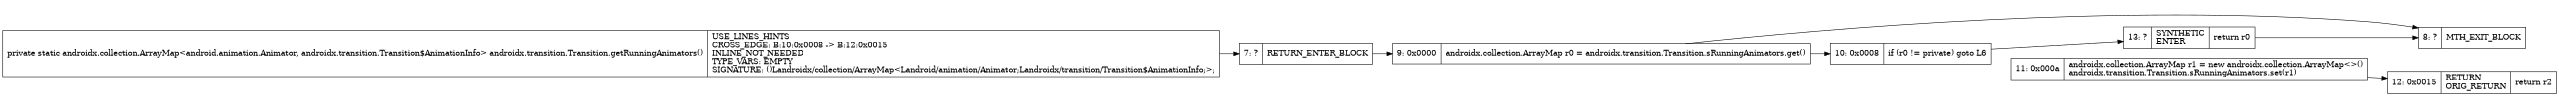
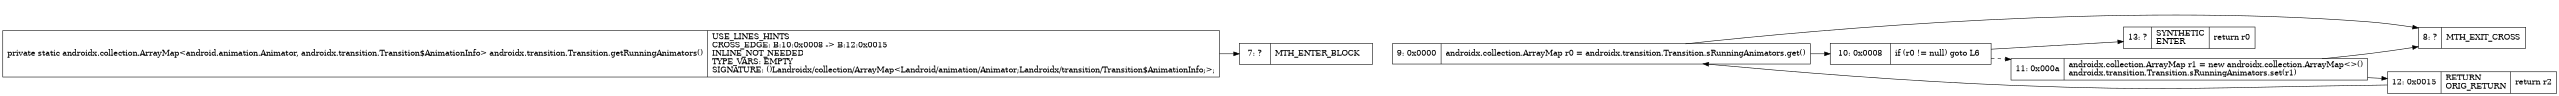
edge "13: ?" -> "8: ?": now "11: 0x000a" -> "8: ?"
node "8: ?": text "MTH_EXIT_BLOCK" -> "MTH_EXIT_CROSS"
node "7: ?": text "RETURN_ENTER_BLOCK" -> "MTH_ENTER_BLOCK"
edge "7: ?" -> "9: 0x0000": now "12: 0x0015" -> "9: 0x0000"
node "10: 0x0008": text "if (r0 != private) goto L6" -> "if (r0 != null) goto L6"
edge "10: 0x0008" -> "11: 0x000a": added
